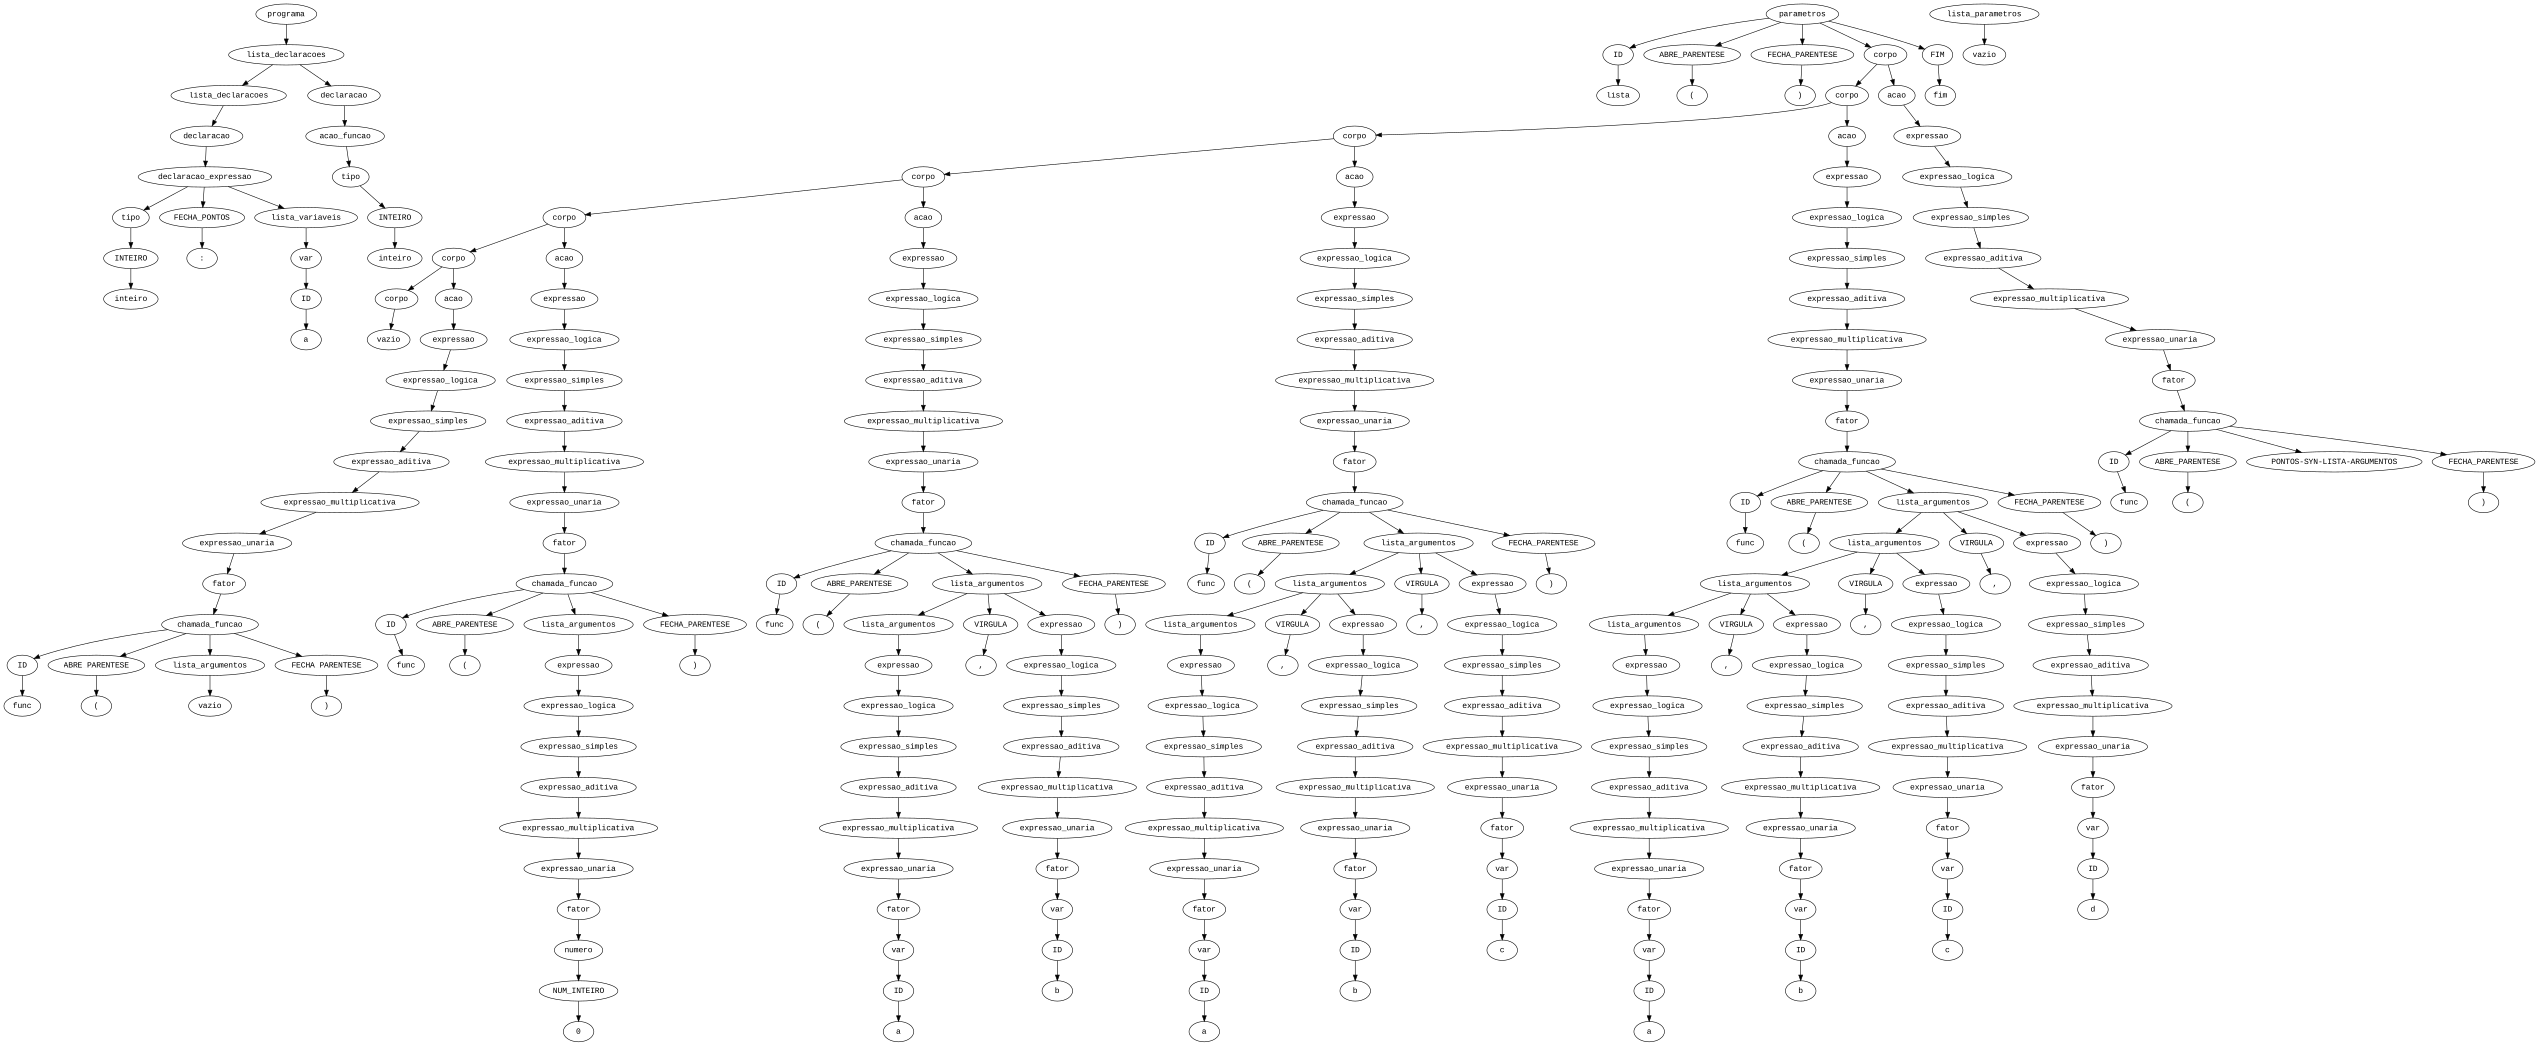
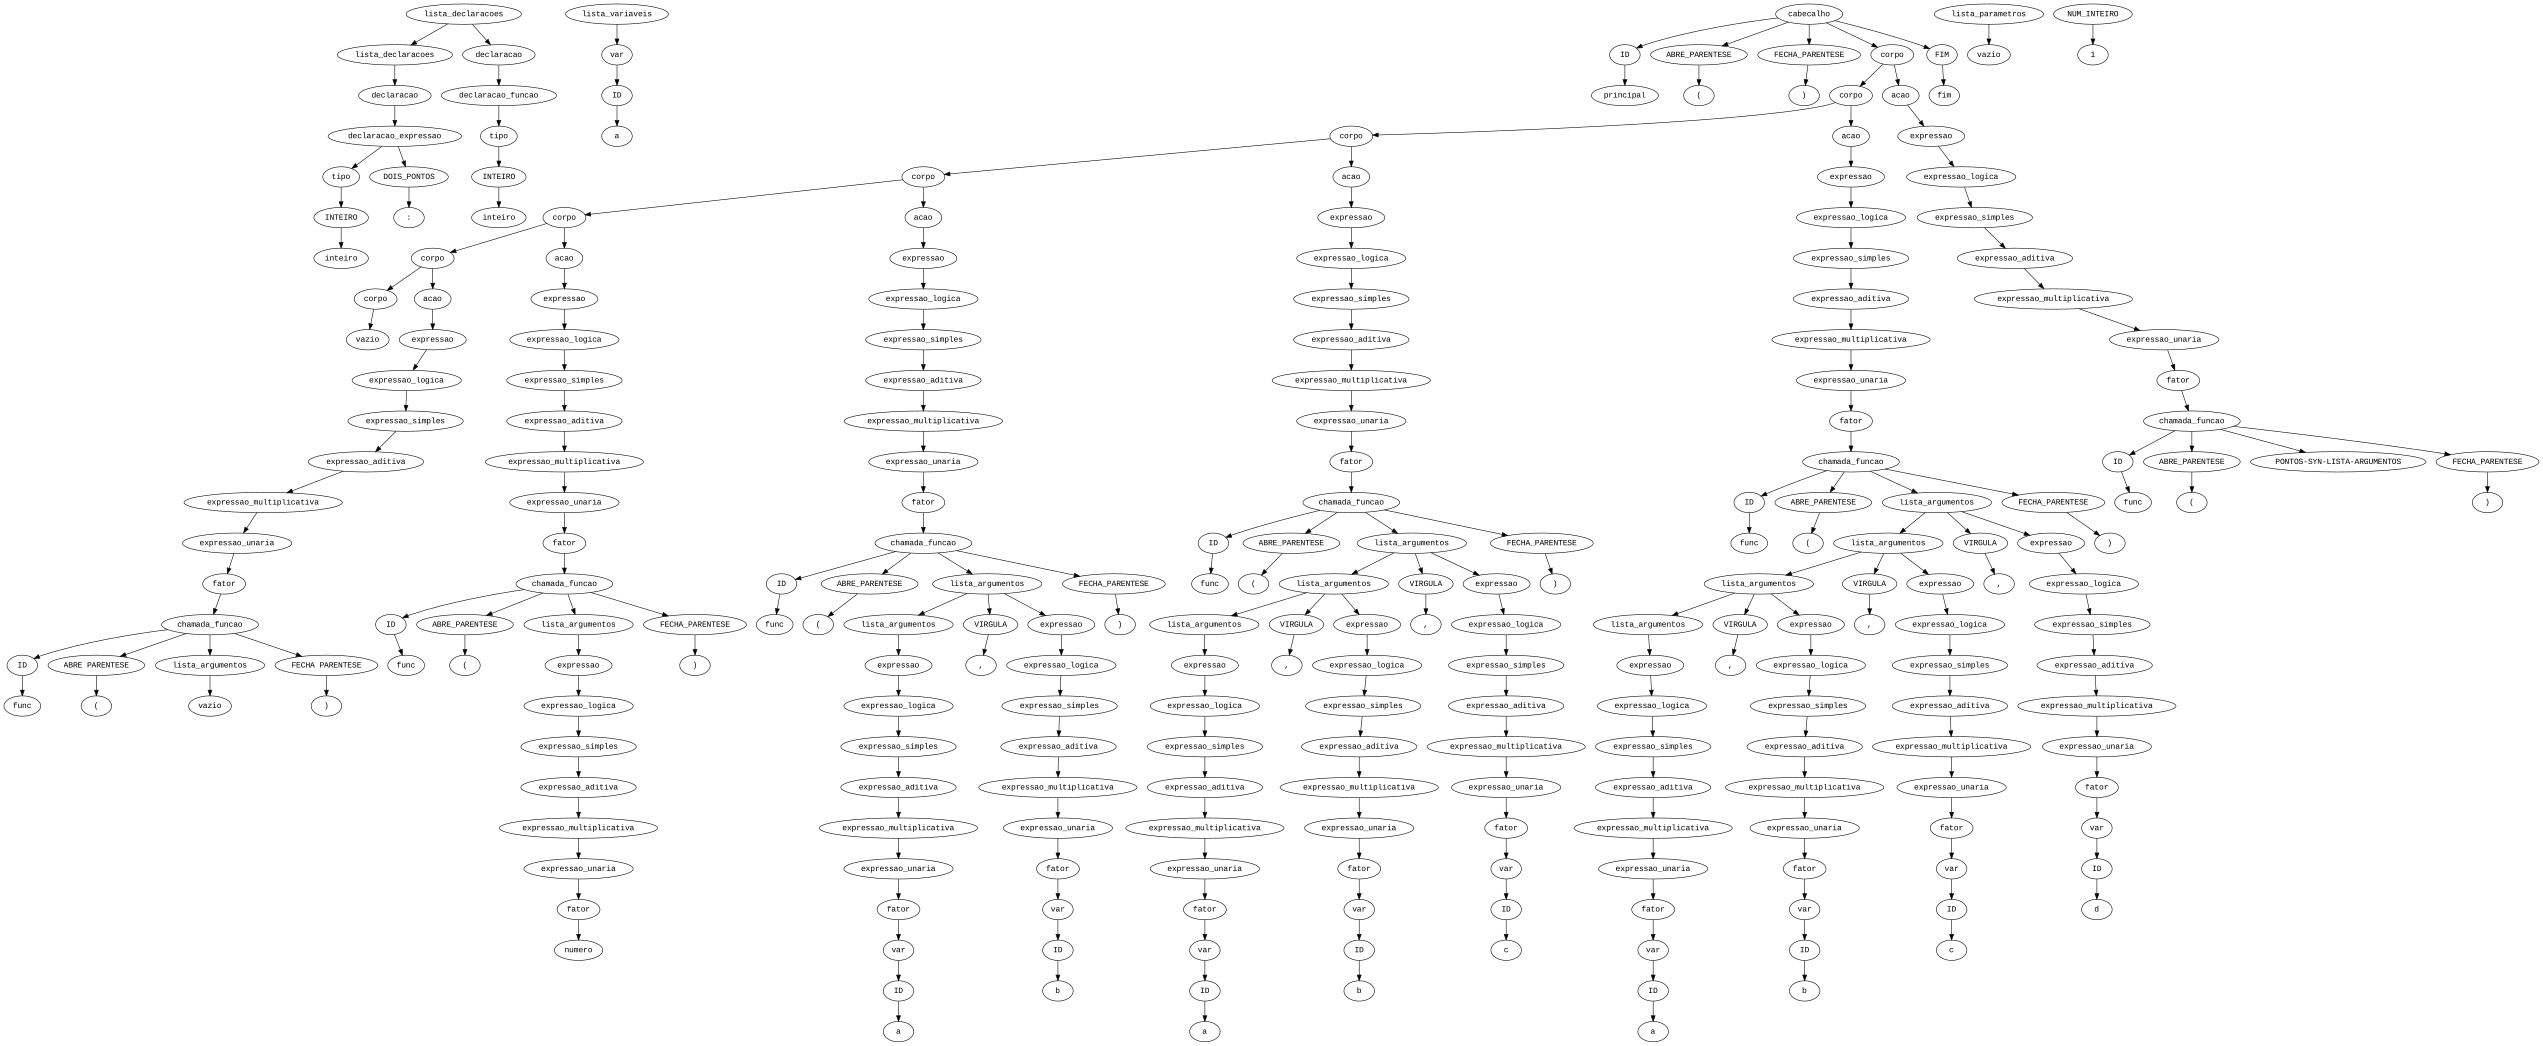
node "programa": removed
node "parametros": label "parametros" -> "cabecalho"
node "lista": label "lista" -> "principal"
node "acao_funcao": label "acao_funcao" -> "declaracao_funcao"
edge "declaracao_expressao" -> "lista_variaveis": removed
node "FECHA_PONTOS": label "FECHA_PONTOS" -> "DOIS_PONTOS"
edge "numero" -> "NUM_INTEIRO": removed
node "0": label "0" -> "1"
